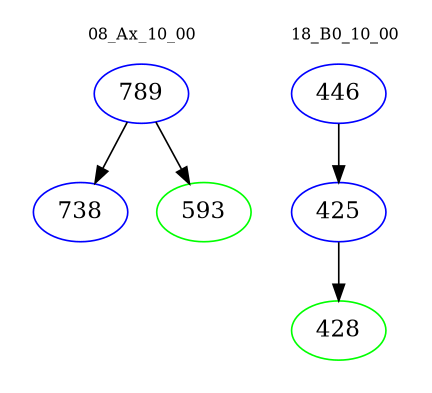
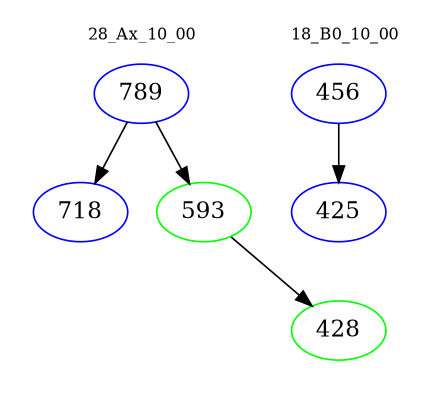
cluster "08_Ax_10_00": label "08_Ax_10_00" -> "28_Ax_10_00"
node "446": label "446" -> "456"
node "738": label "738" -> "718"
edge "425" -> "428": now "593" -> "428"
